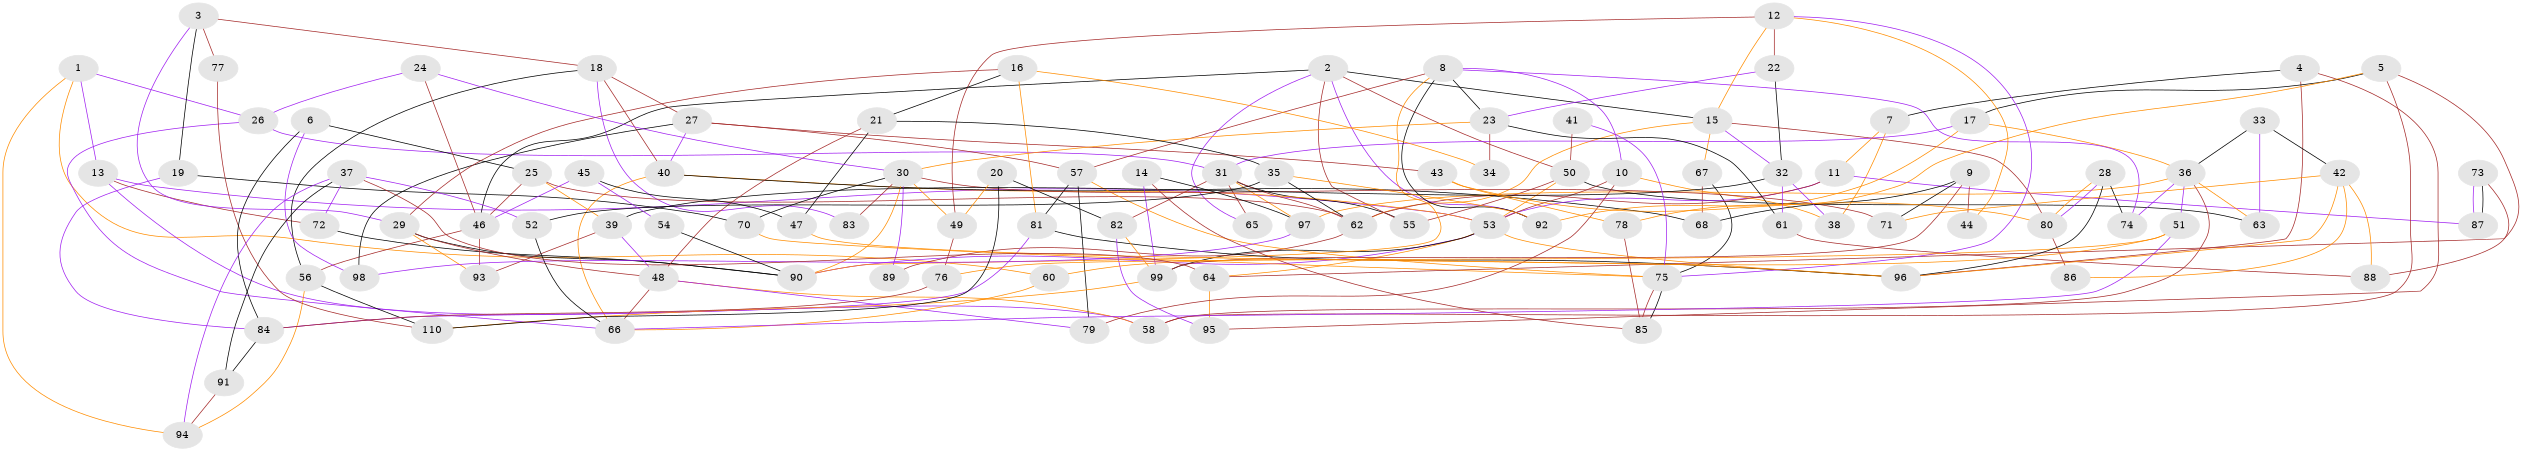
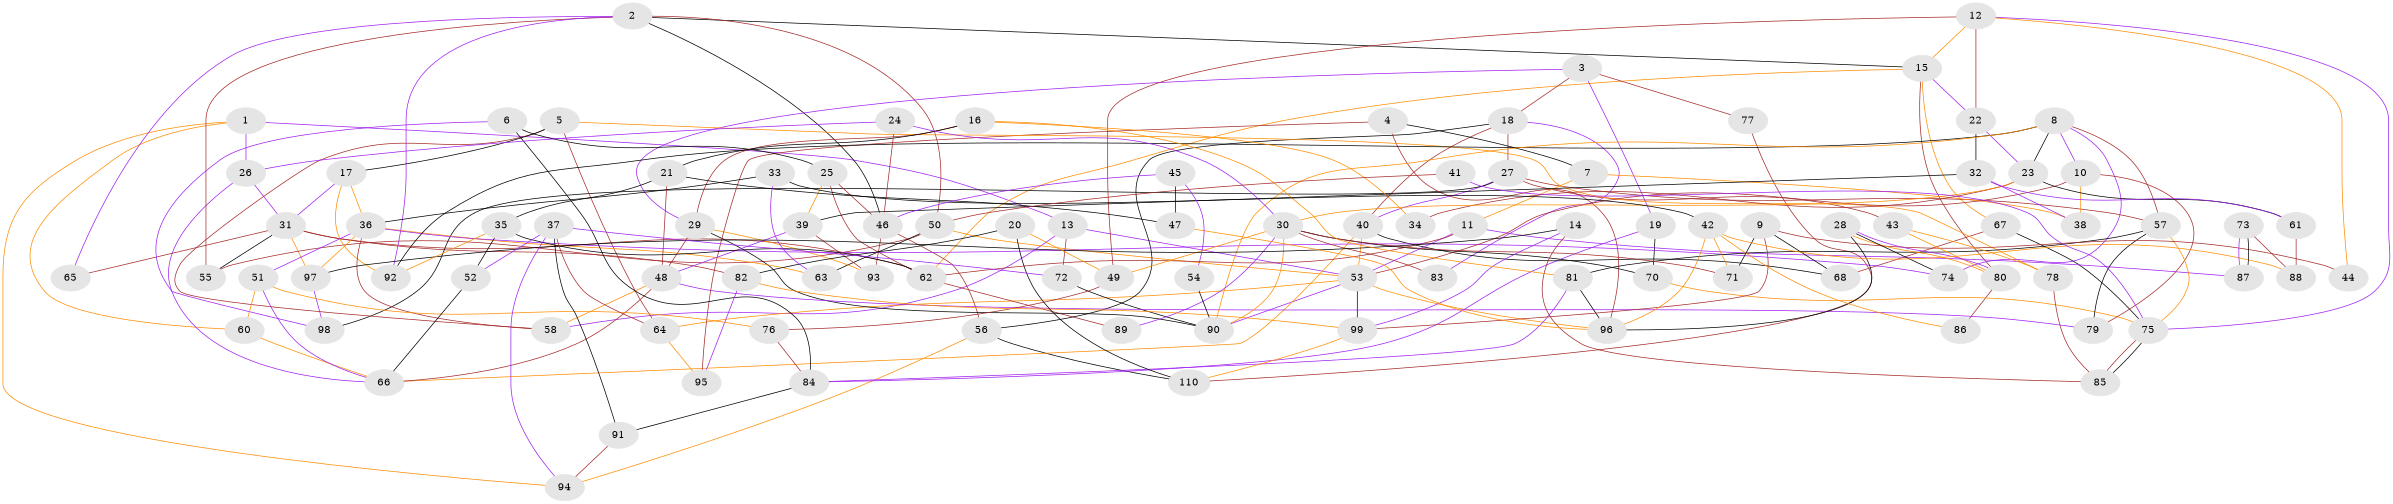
edge "3" -- "19": color black -> purple
edge "15" -- "32": now "15" -- "22"
